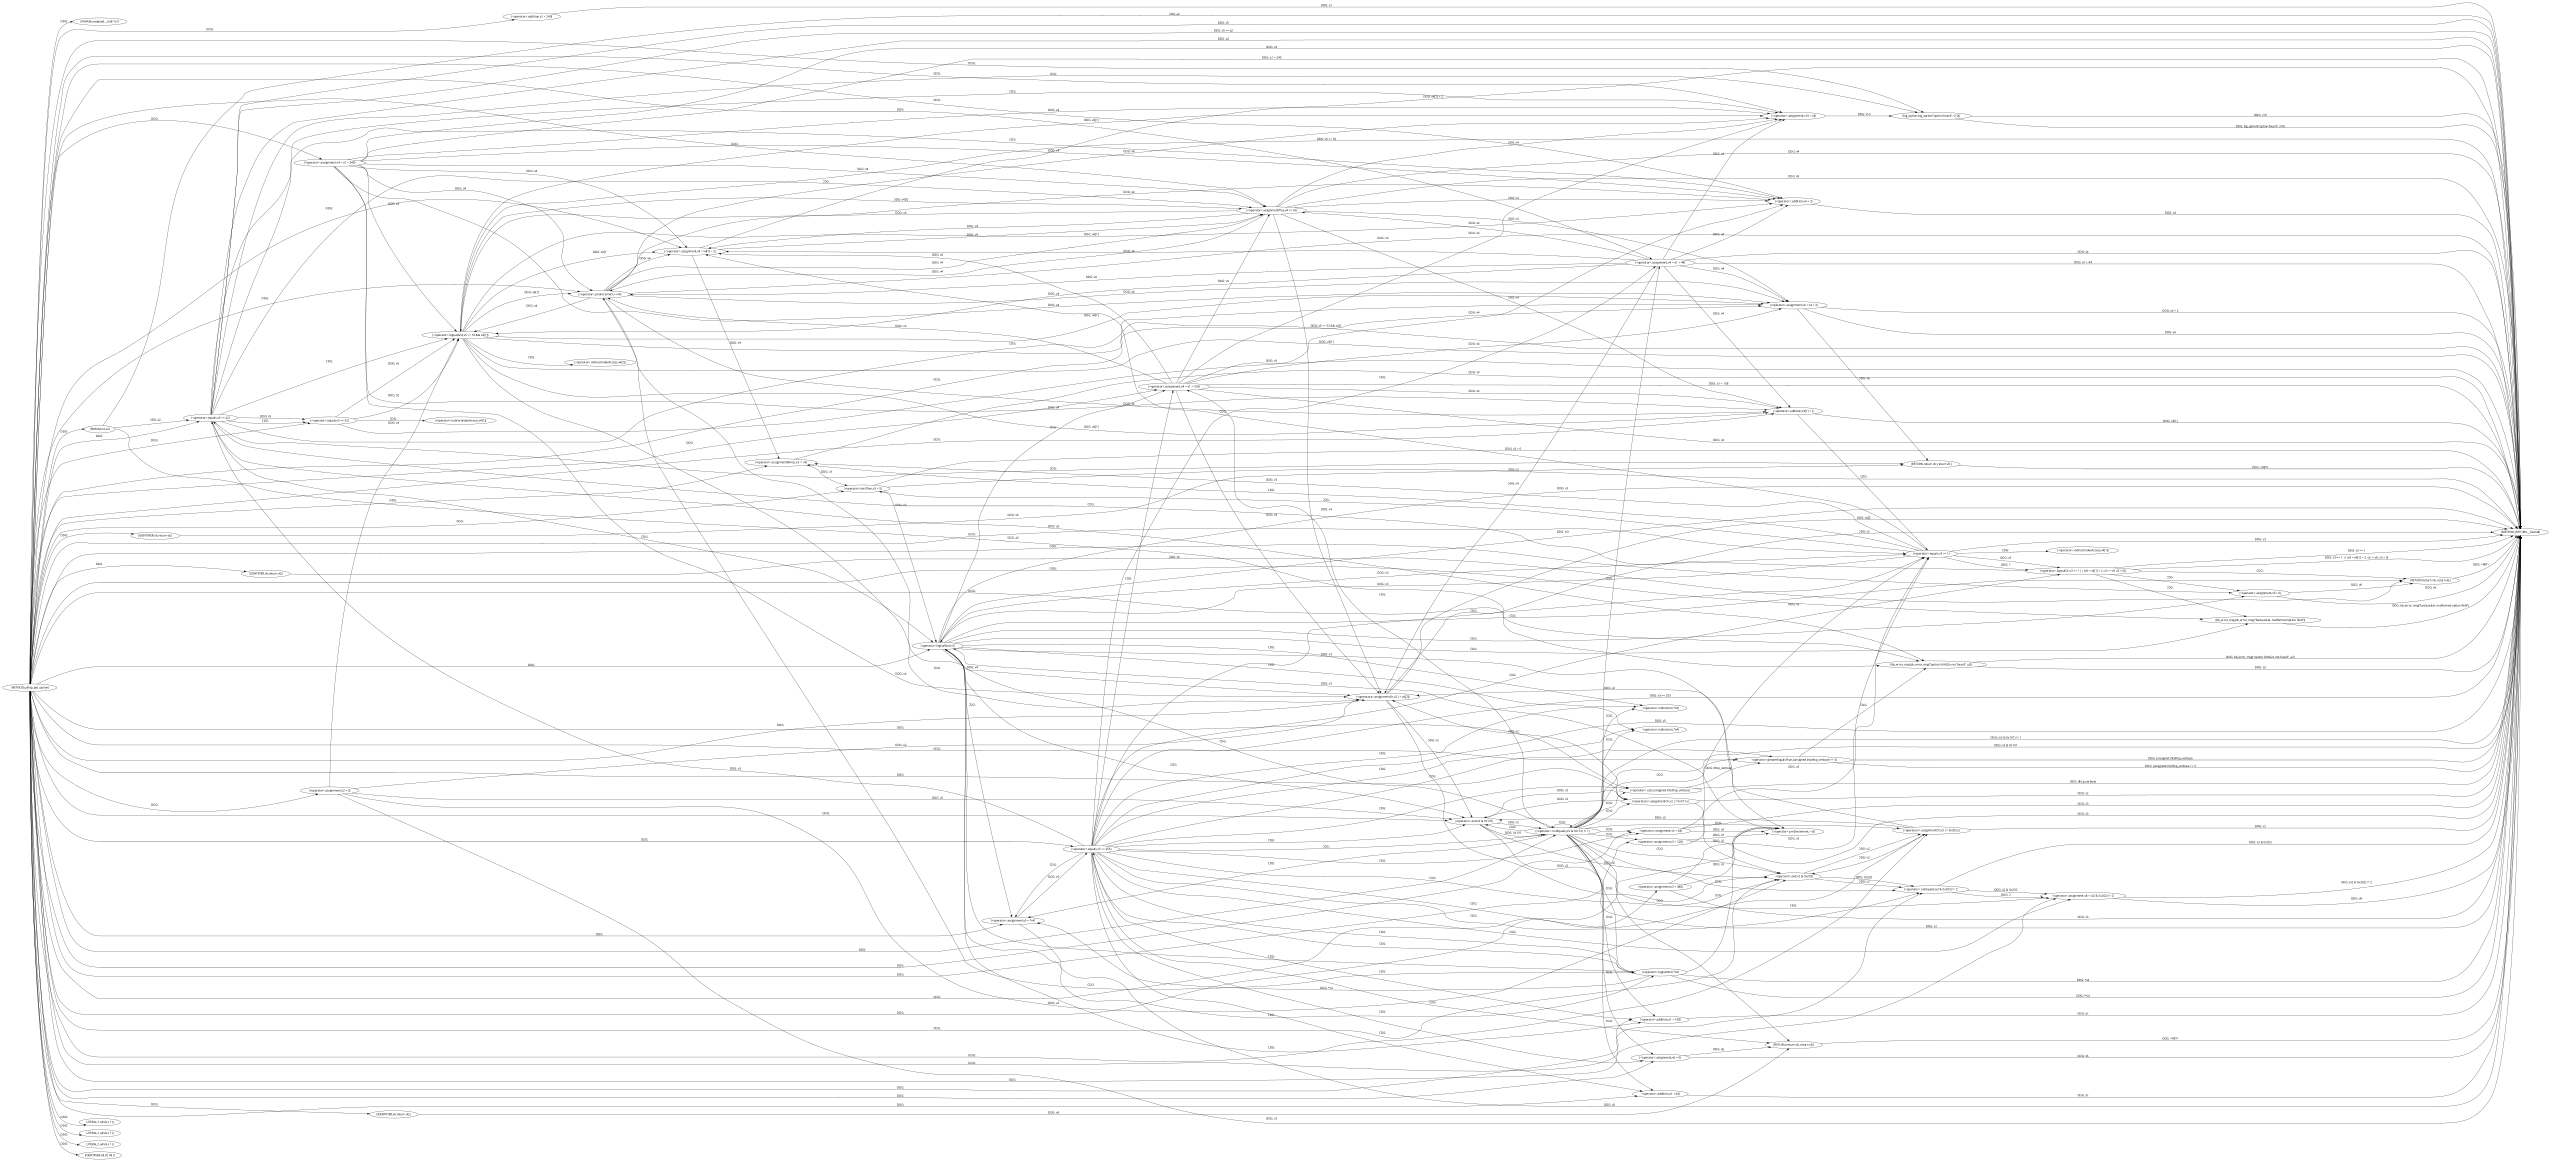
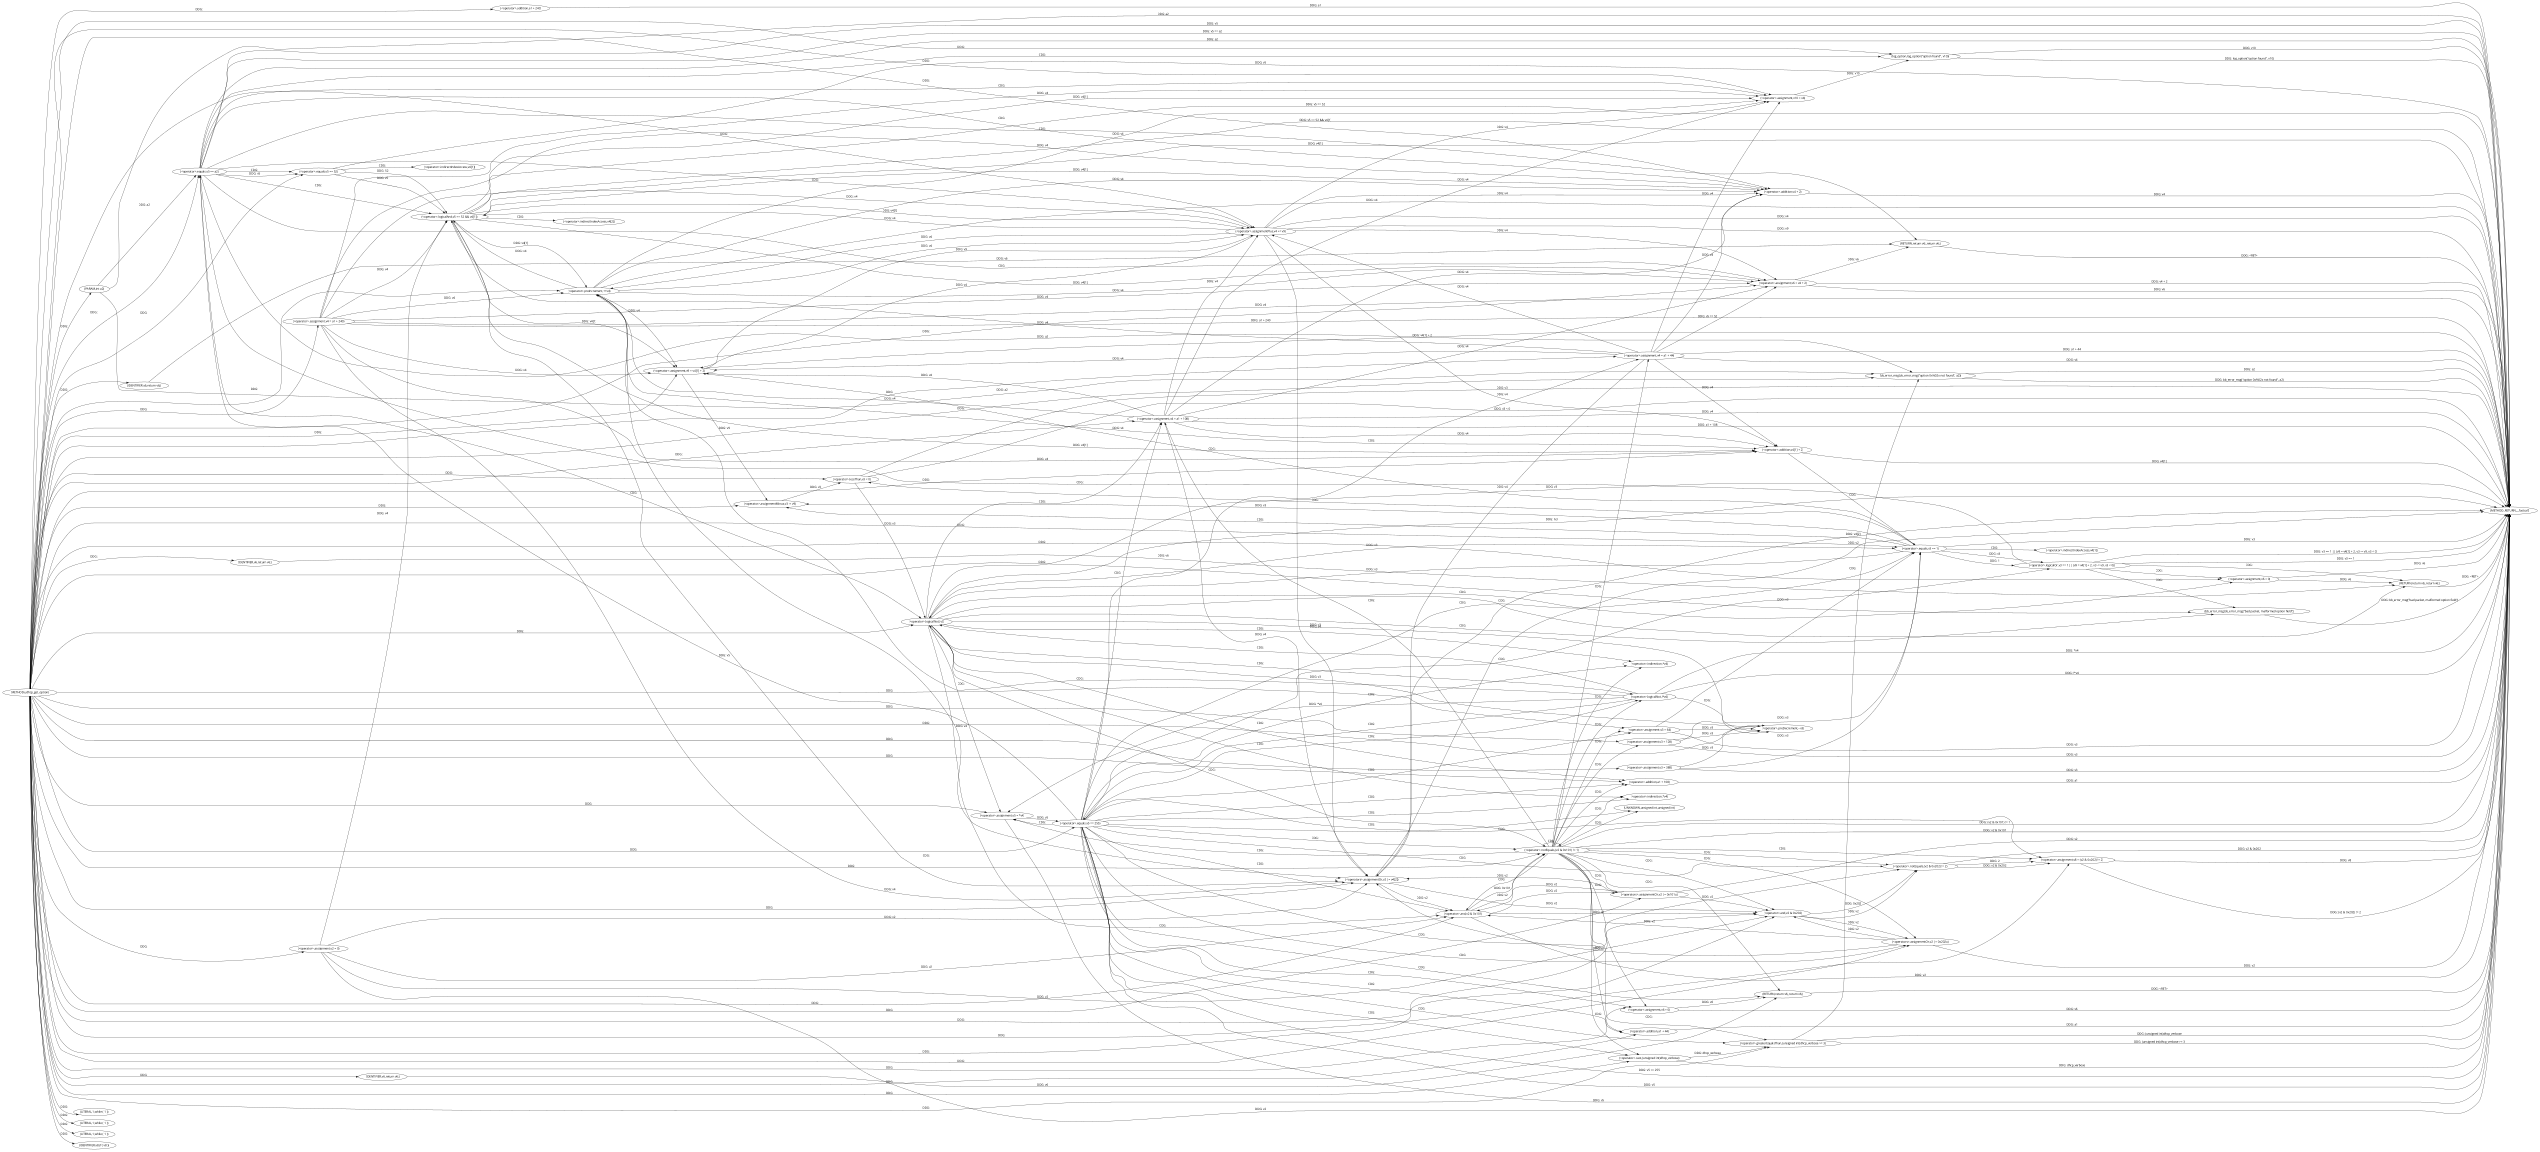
node "(PARAM,unsigned __int8 *a1)": removed
edge "(<operator>.assignment,v4 = a1 + 44)" -> "(<operator>.assignment,v6 = v4 + 2)": label "DDG: v4" -> "DDG: v5 == 52"
edge "(<operator>.assignment,v4 = a1 + 44)" -> "(<operator>.preIncrement,++v4)": removed, label "DDG: v4"
edge "(<operator>.assignmentMinus,v3 -= v9)" -> "(METHOD_RETURN,__fastcall)": removed, label "DDG: v9"
node "(UNKNOWN,unsigned int,unsigned int)": added
